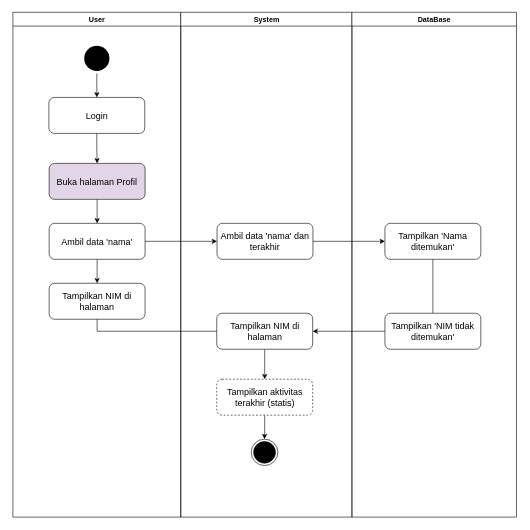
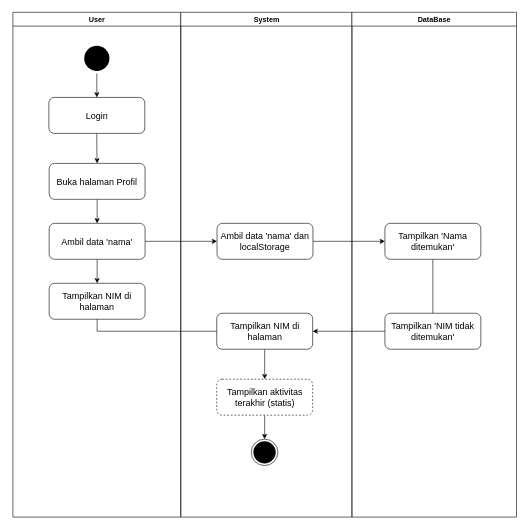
node "Buka halaman Profil": fillcolor #e1d5e7 -> #ffffff
node "Ambil data 'nama' dan terakhir": label "Ambil data 'nama' dan terakhir" -> "Ambil data 'nama' dan localStorage"
